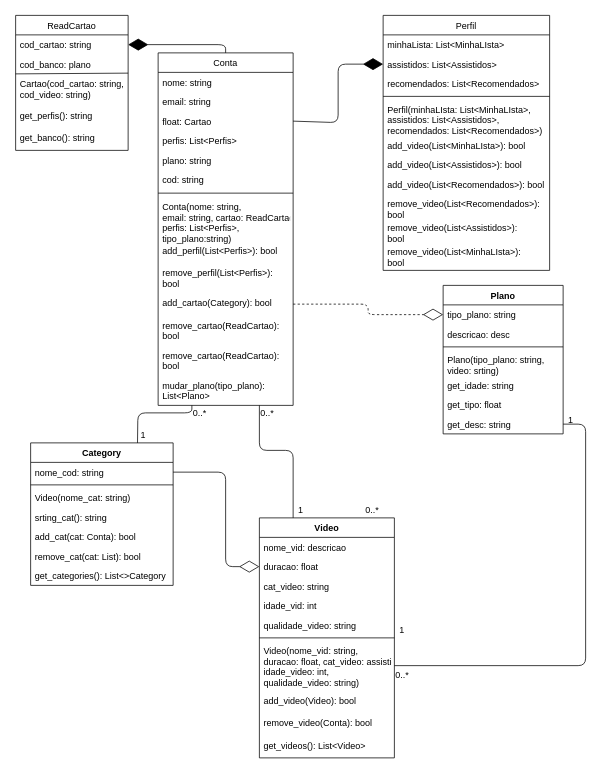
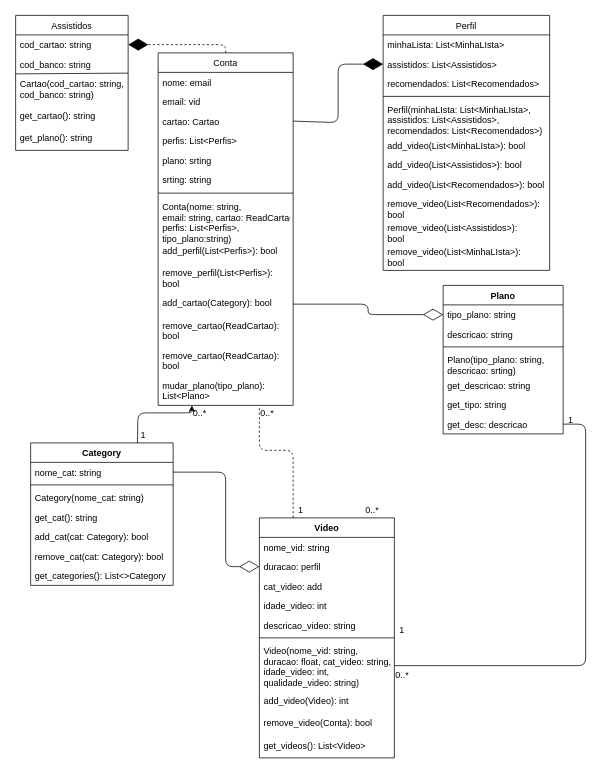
node "ReadCartao": label "ReadCartao" -> "Assistidos"
edge "Conta" -> "cod_cartao: string": style solid -> dashed
node "cod_banco: plano": label "cod_banco: plano" -> "cod_banco: string"
node "nome: string": label "nome: string" -> "nome: email"
node "Cartao(cod_cartao: string, cod_video: string)": label "Cartao(cod_cartao: string, cod_video: string)" -> "Cartao(cod_cartao: string, cod_banco: string)"
node "email: string": label "email: string" -> "email: vid"
node "get_perfis(): string": label "get_perfis(): string" -> "get_cartao(): string"
node "float: Cartao": label "float: Cartao" -> "cartao: Cartao"
node "get_banco(): string": label "get_banco(): string" -> "get_plano(): string"
node "plano: string": label "plano: string" -> "plano: srting"
node "cod: string": label "cod: string" -> "srting: string"
edge "add_cartao(Category): bool" -> "tipo_plano: string": style dashed -> solid
node "descricao: desc": label "descricao: desc" -> "descricao: string"
node "Plano(tipo_plano: string, video: srting)": label "Plano(tipo_plano: string, video: srting)" -> "Plano(tipo_plano: string, descricao: srting)"
node "get_idade: string": label "get_idade: string" -> "get_descricao: string"
node "get_tipo: float": label "get_tipo: float" -> "get_tipo: string"
edge "Conta" -- "Category": arrowhead none -> classic
node "get_desc: string": label "get_desc: string" -> "get_desc: descricao"
edge "Conta" -- "Video": style solid -> dashed
node "nome_cod: string": label "nome_cod: string" -> "nome_cat: string"
node "Video(nome_cat: string)": label "Video(nome_cat: string)" -> "Category(nome_cat: string)"
node "srting_cat(): string": label "srting_cat(): string" -> "get_cat(): string"
node "add_cat(cat: Conta): bool": label "add_cat(cat: Conta): bool" -> "add_cat(cat: Category): bool"
node "nome_vid: descricao": label "nome_vid: descricao" -> "nome_vid: string"
node "remove_cat(cat: List): bool": label "remove_cat(cat: List): bool" -> "remove_cat(cat: Category): bool"
node "duracao: float": label "duracao: float" -> "duracao: perfil"
node "cat_video: string": label "cat_video: string" -> "cat_video: add"
node "idade_vid: int": label "idade_vid: int" -> "idade_video: int"
node "qualidade_video: string": label "qualidade_video: string" -> "descricao_video: string"
node "Video(nome_vid: string, duracao: float, cat_video: assistidos, idade_video: int, qualidade_video: string)": label "Video(nome_vid: string, duracao: float, cat_video: assistidos, idade_video: int, qualidade_video: string)" -> "Video(nome_vid: string, duracao: float, cat_video: string, idade_video: int, qualidade_video: string)"
node "add_video(Video): bool": label "add_video(Video): bool" -> "add_video(Video): int"
